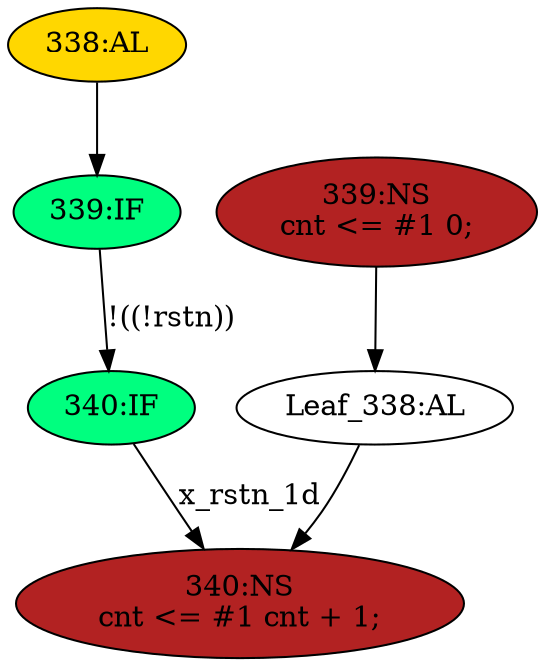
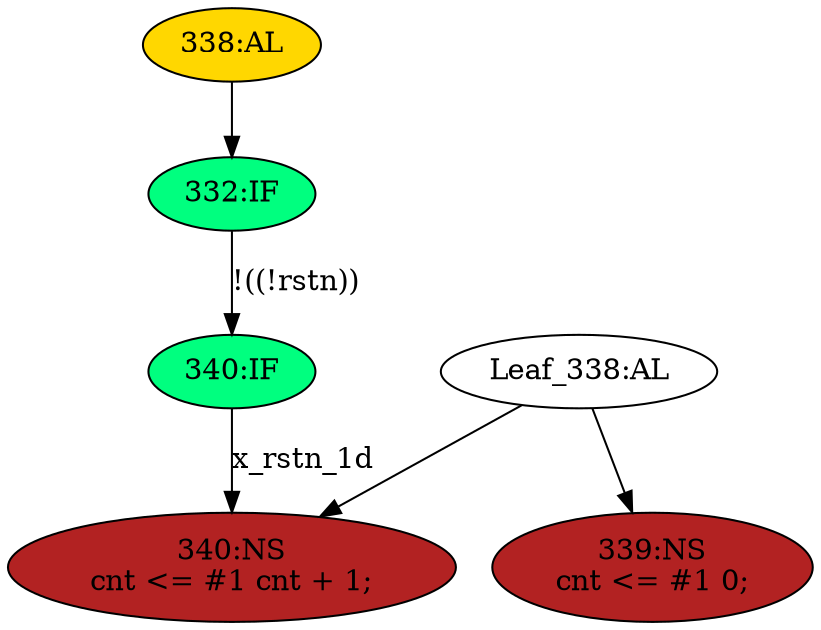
node "339:IF": label "339:IF" -> "332:IF"
edge "339:NS cnt <= #1 0;" -> "Leaf_338:AL": reversed
